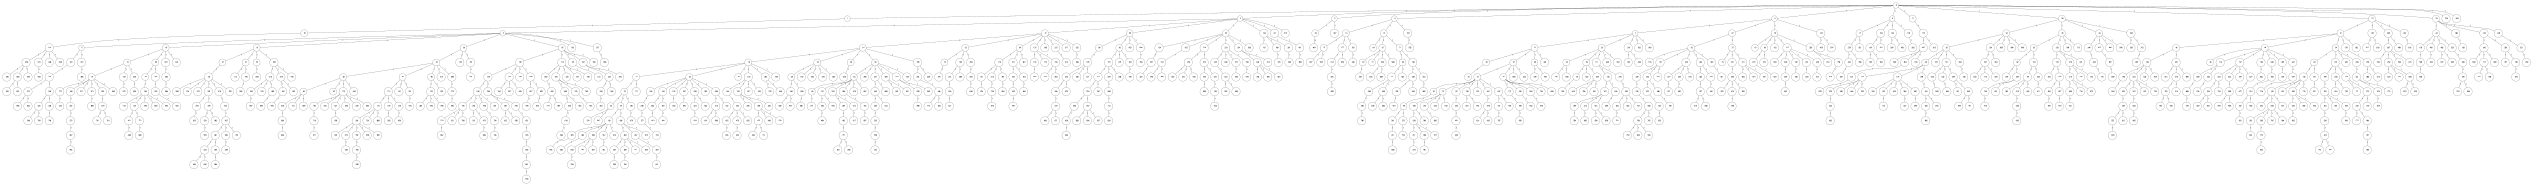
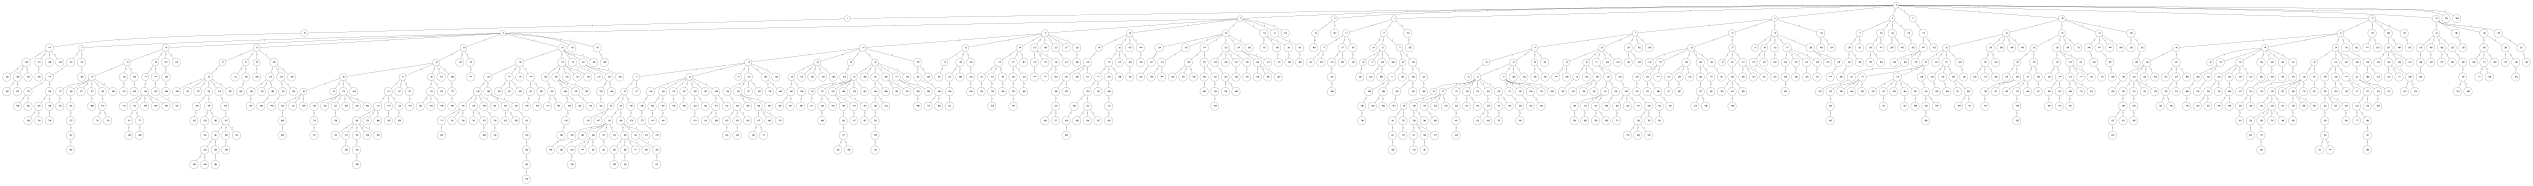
edge "217" -- "852": now "162" -- "852"
